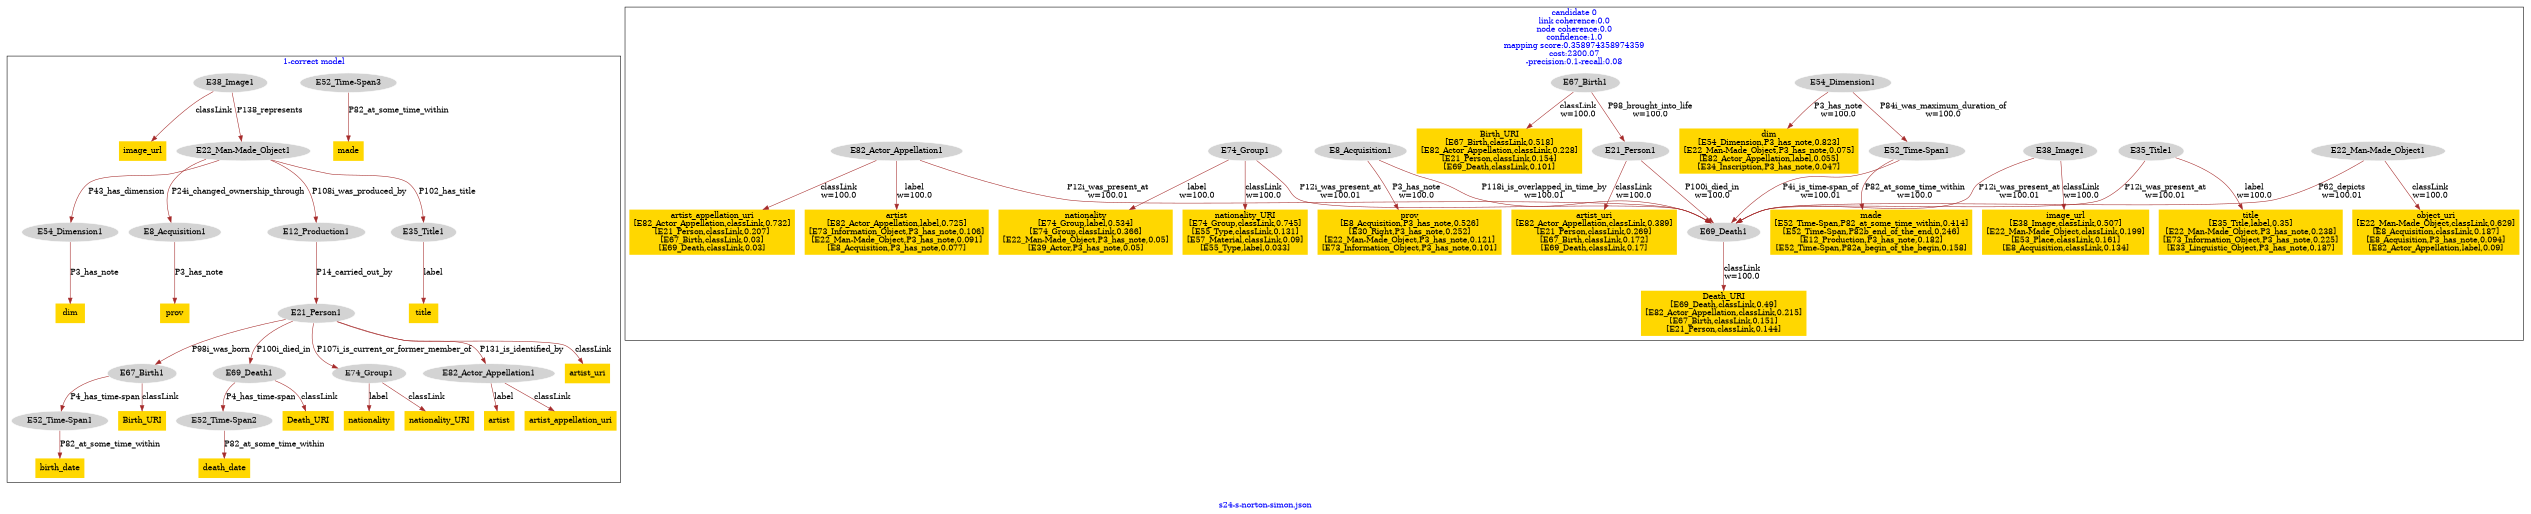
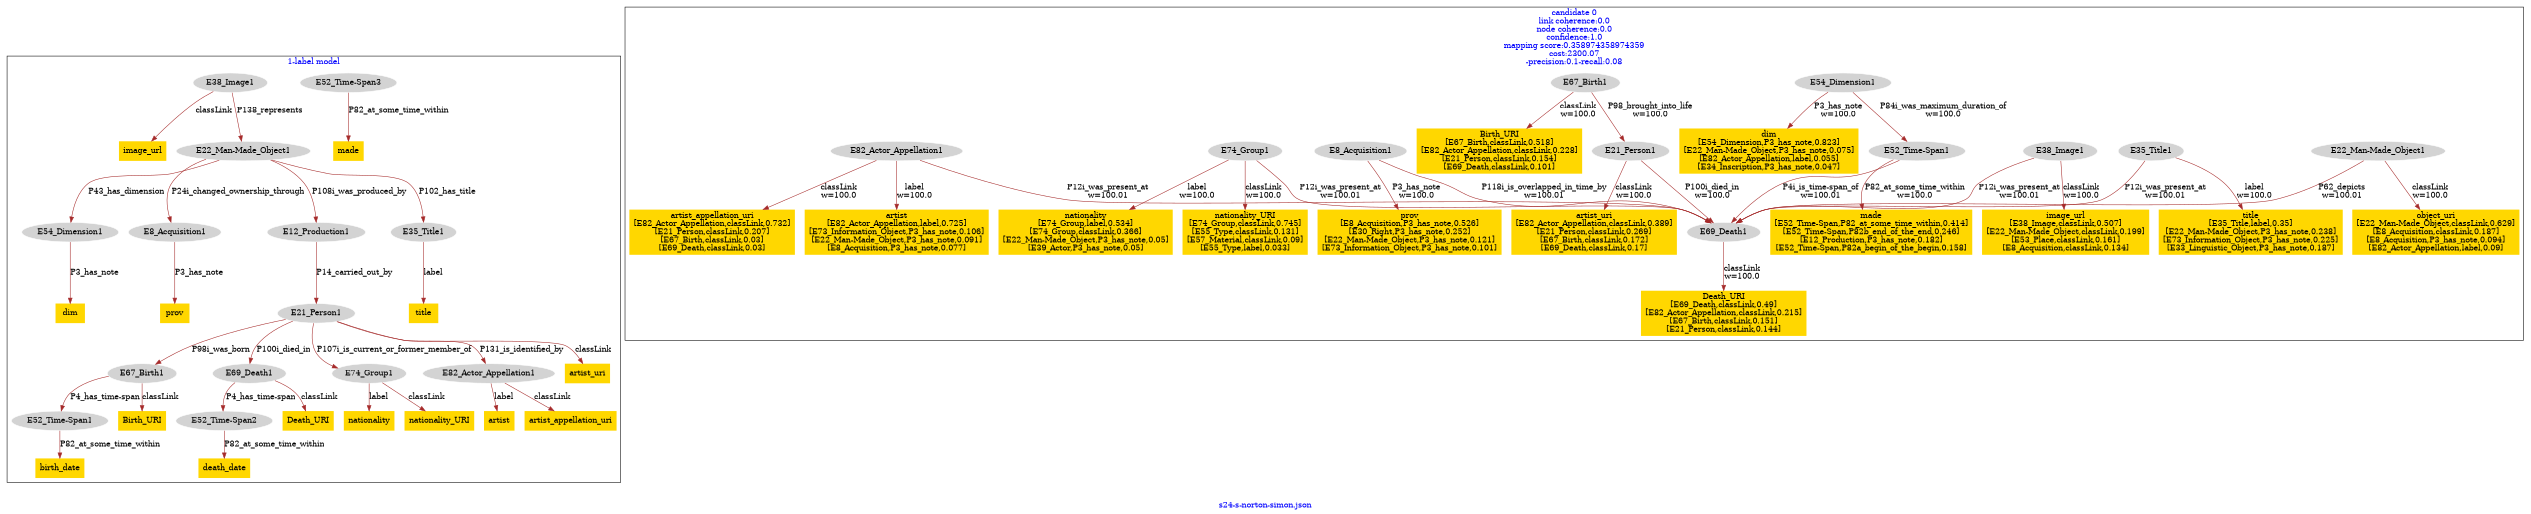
cluster "1-correct model": label "1-correct model" -> "1-label model"
